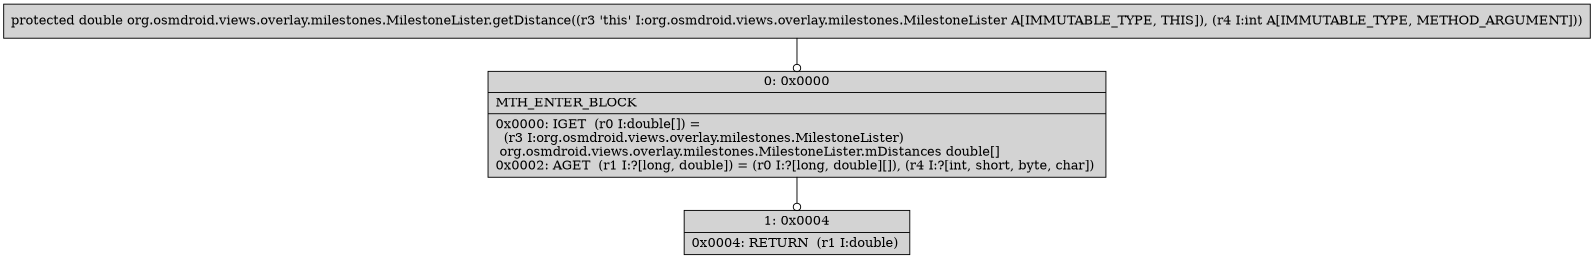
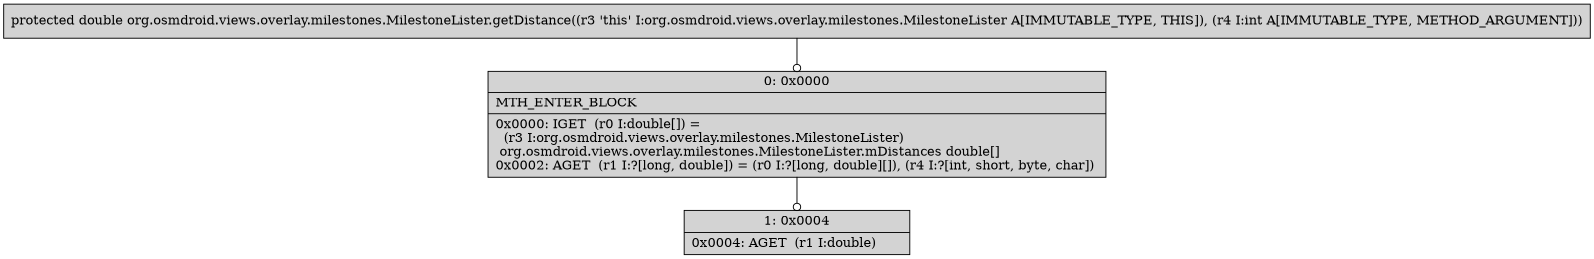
node "1: 0x0004": text "0x0004: RETURN  (r1 I:double)" -> "0x0004: AGET  (r1 I:double)"
